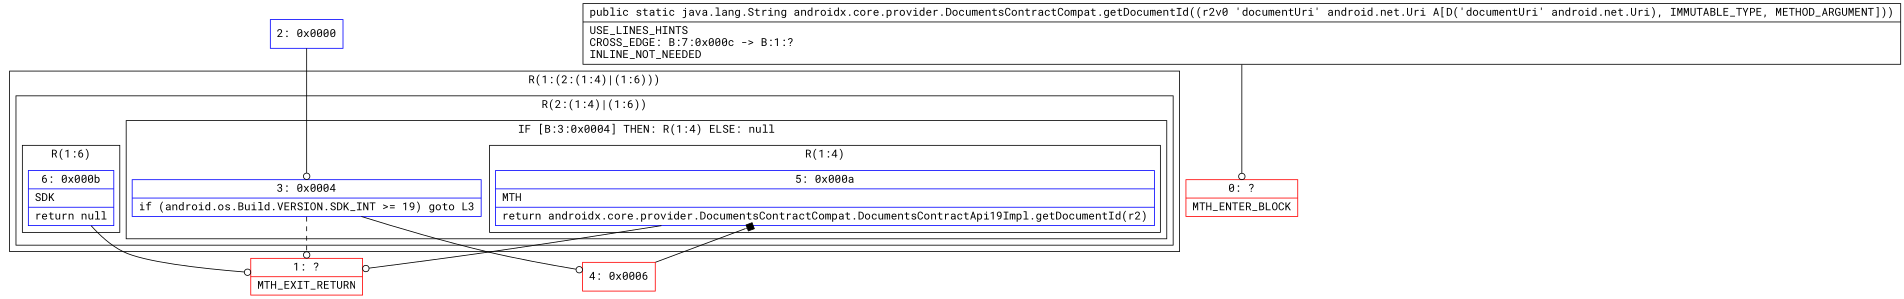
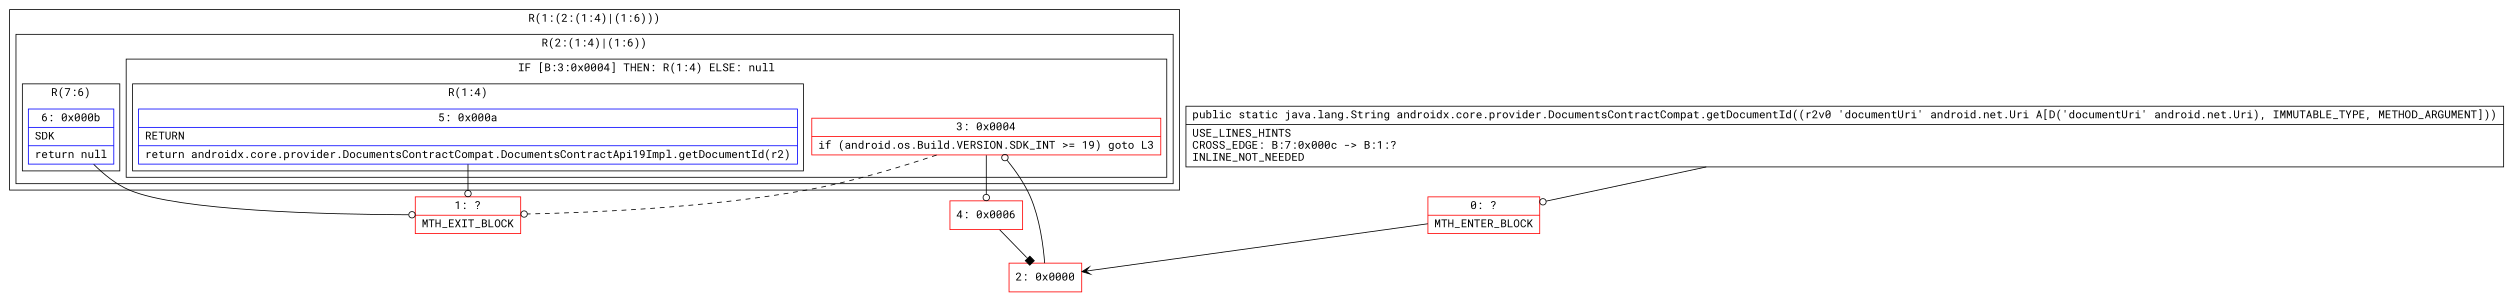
node "2: 0x0000": color blue -> red
cluster "R(1:6)": label "R(1:6)" -> "R(7:6)"
node "3: 0x0004": color blue -> red
node "5: 0x000a": text "MTH" -> "RETURN"
edge "4: 0x0006" -> "5: 0x000a": now "4: 0x0006" -> "2: 0x0000"
edge "0: ?" -> "2: 0x0000": added
node "1: ?": text "MTH_EXIT_RETURN" -> "MTH_EXIT_BLOCK"
